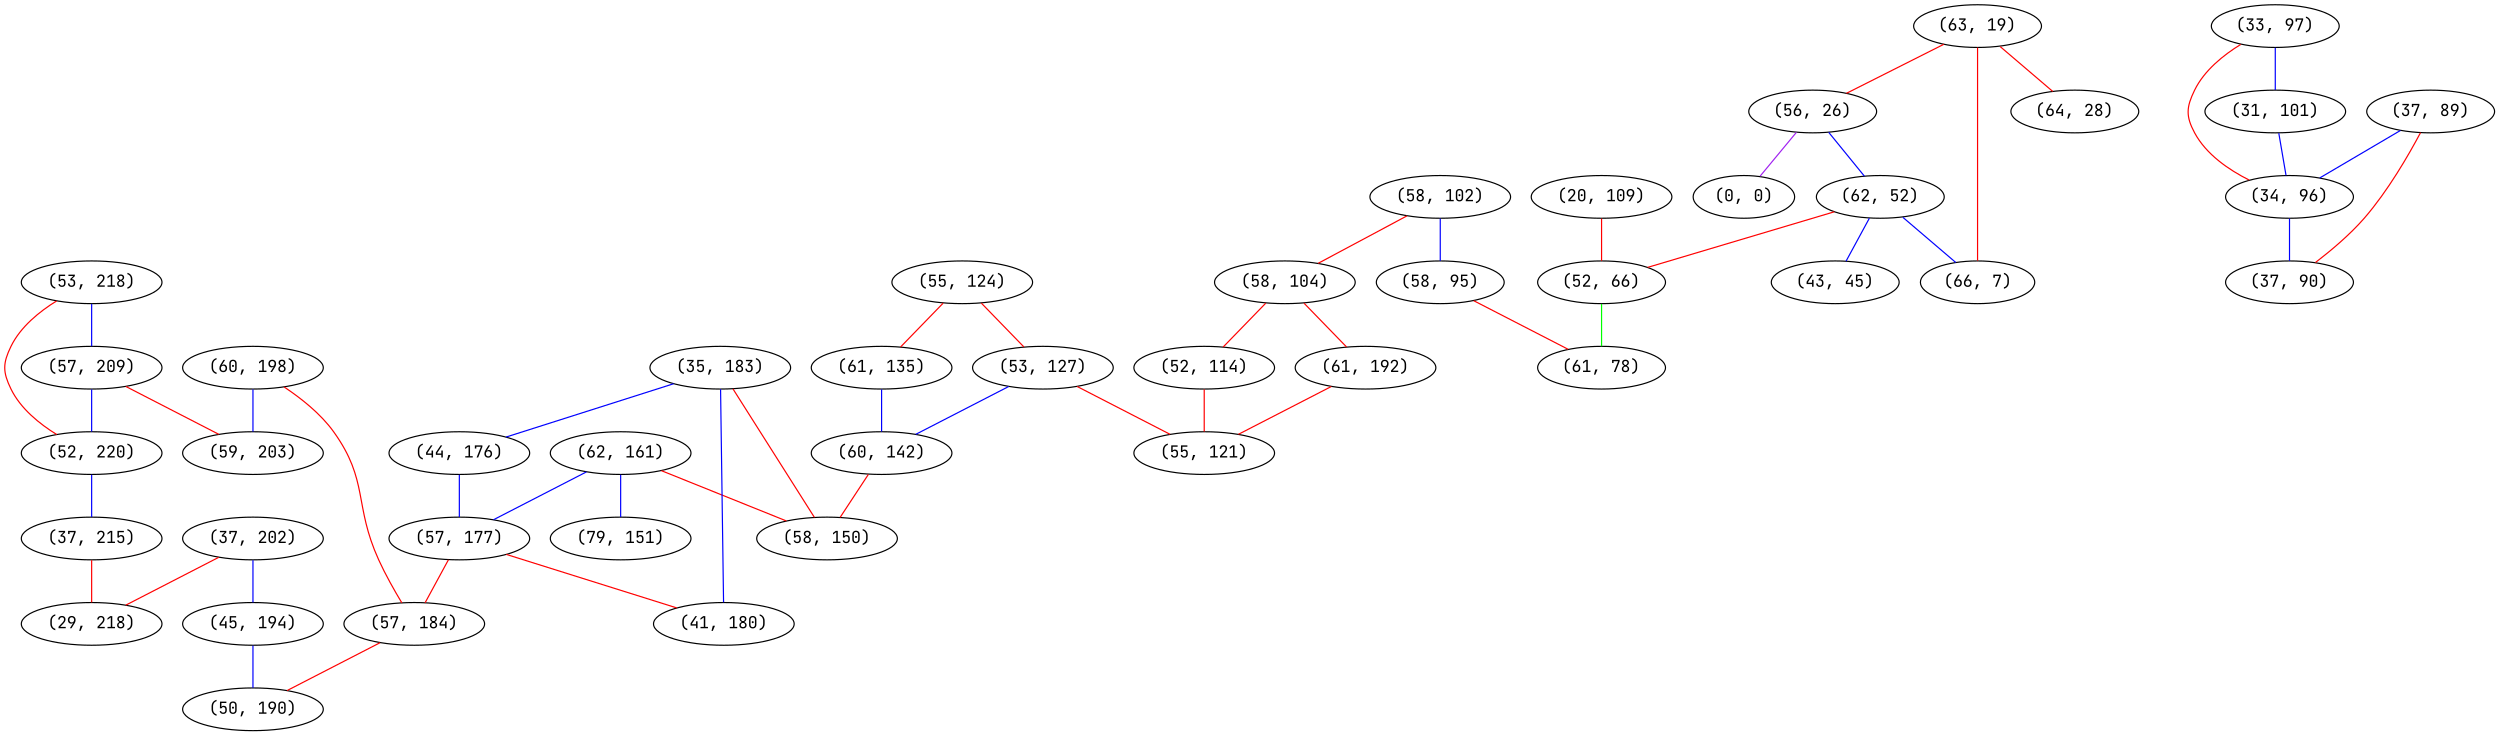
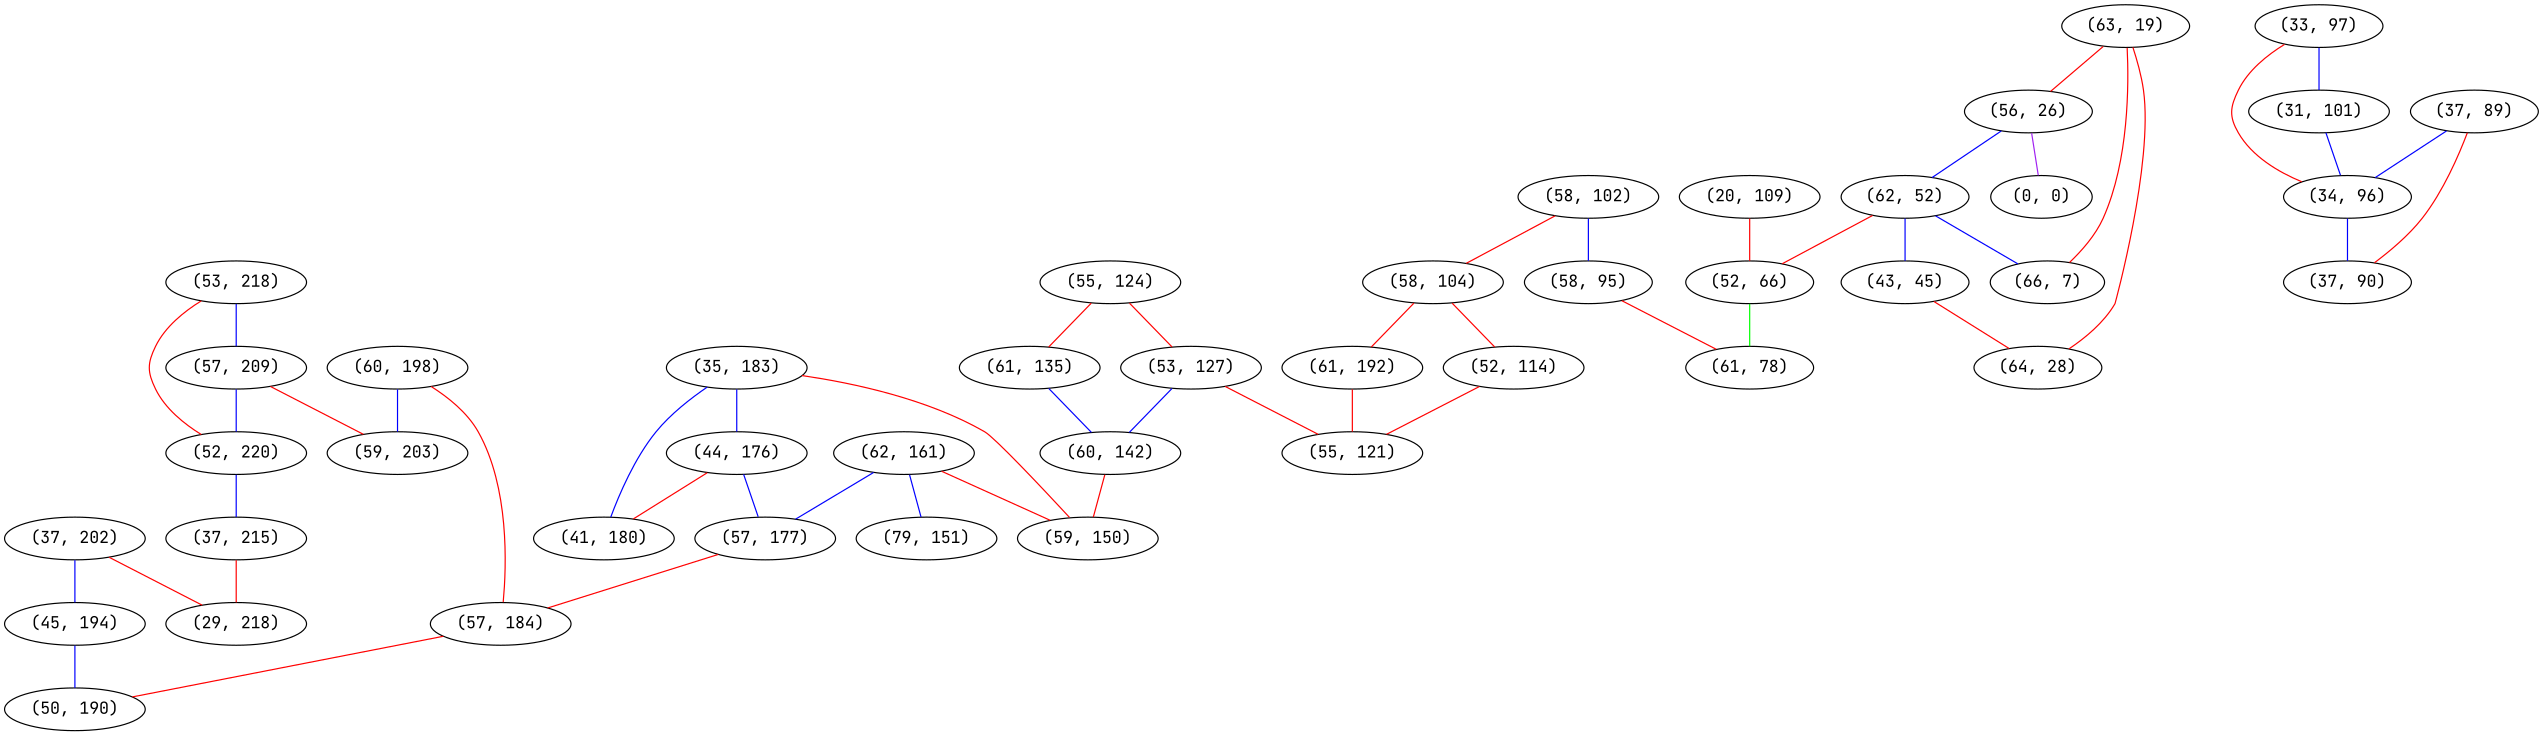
edge "(43, 45)" -- "(64, 28)": added
node "(58, 150)": label "(58, 150)" -> "(59, 150)"
edge "(57, 177)" -- "(41, 180)": now "(44, 176)" -- "(41, 180)"
